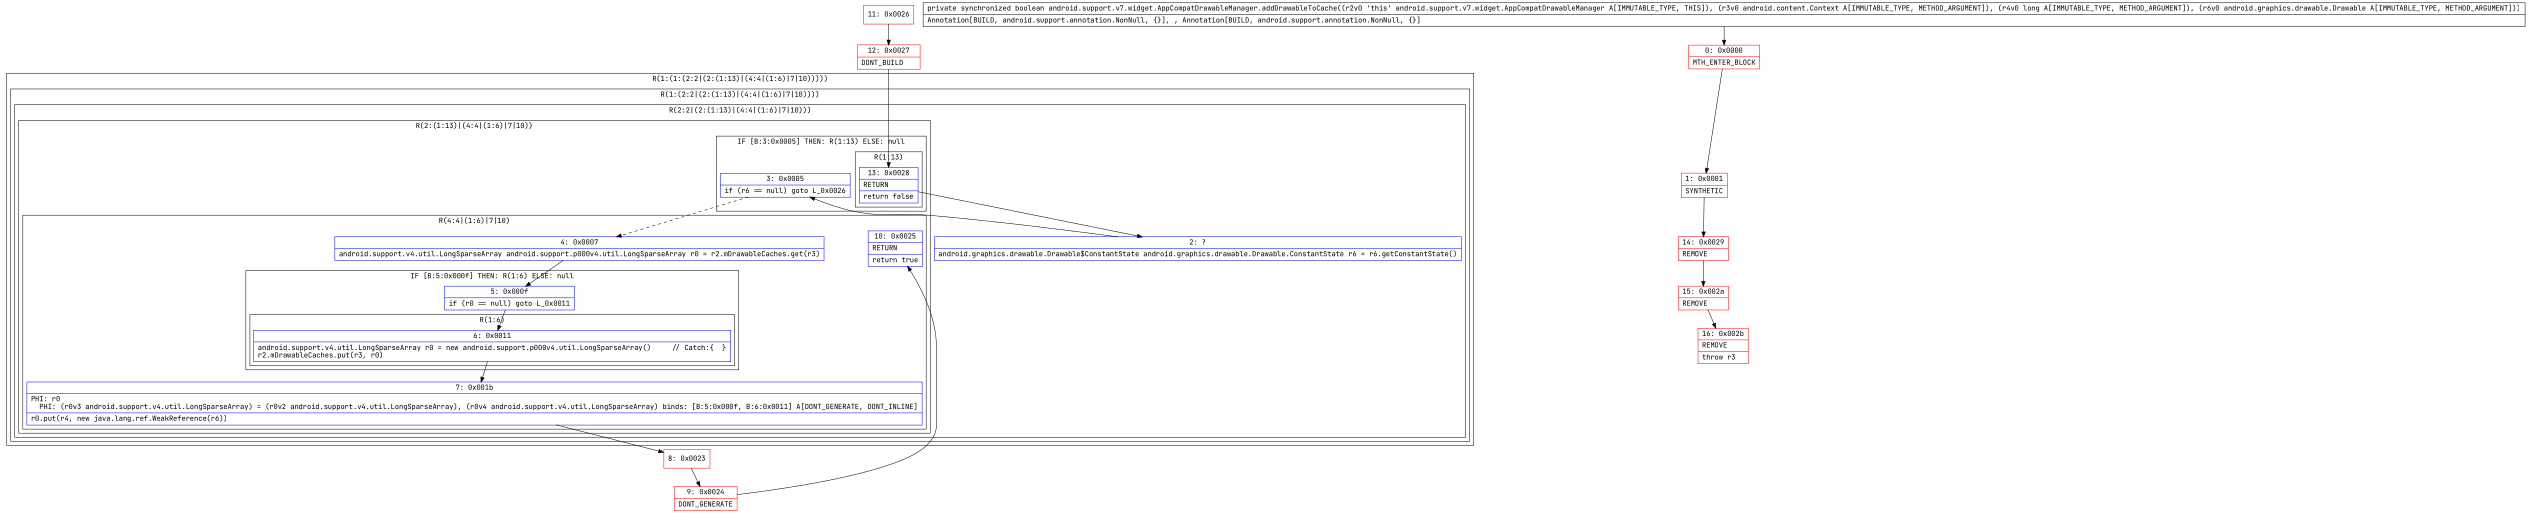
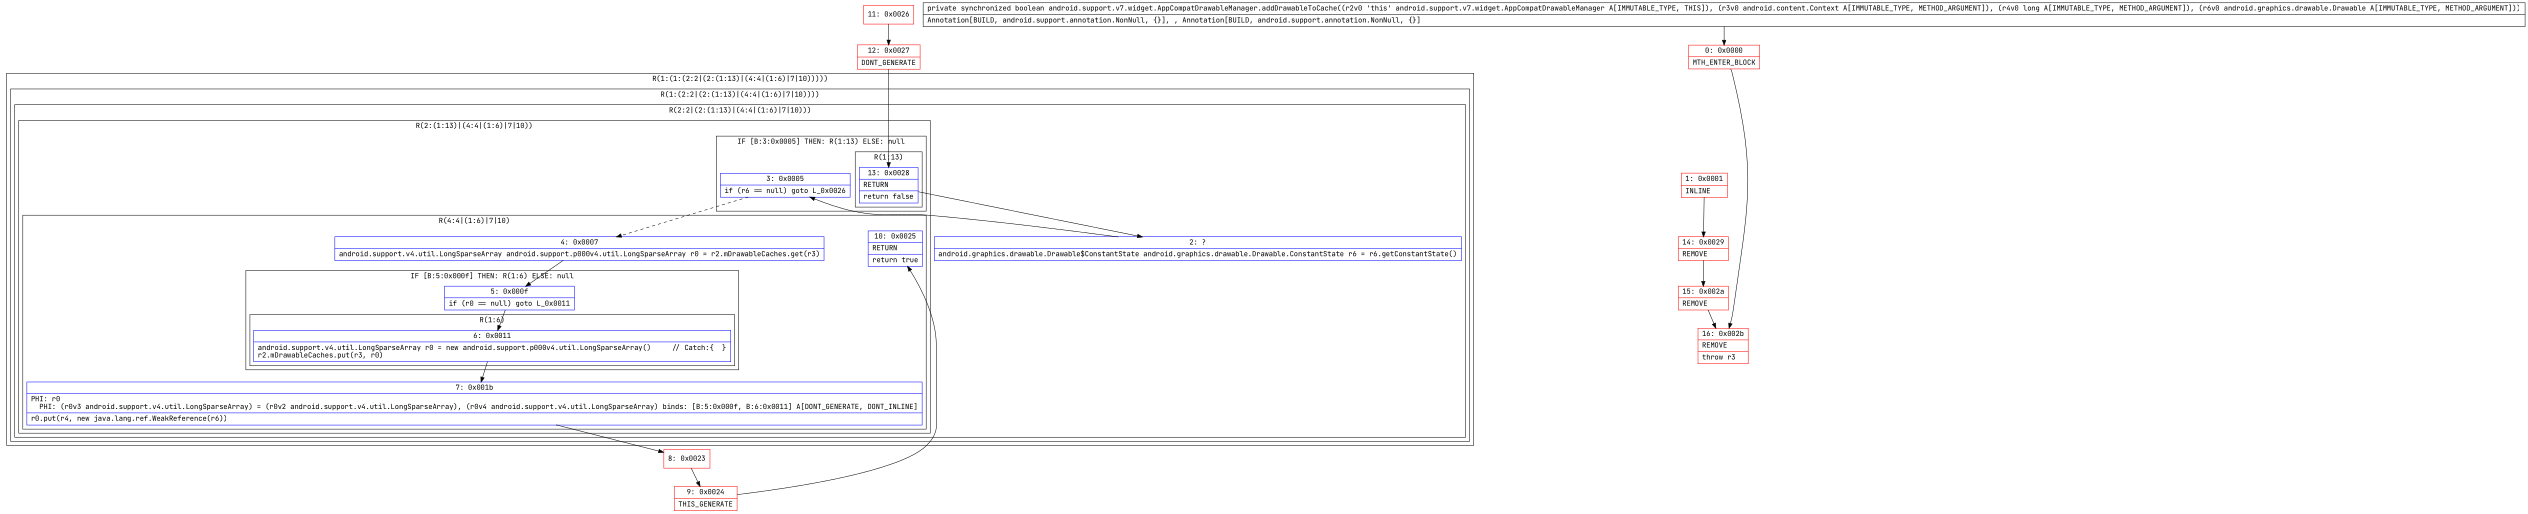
node "12: 0x0027": text "DONT_BUILD" -> "DONT_GENERATE"
edge "0: 0x0000" -> "1: 0x0001": now "0: 0x0000" -> "16: 0x002b"
node "1: 0x0001": text "SYNTHETIC" -> "INLINE"
node "9: 0x0024": text "DONT_GENERATE" -> "THIS_GENERATE"
